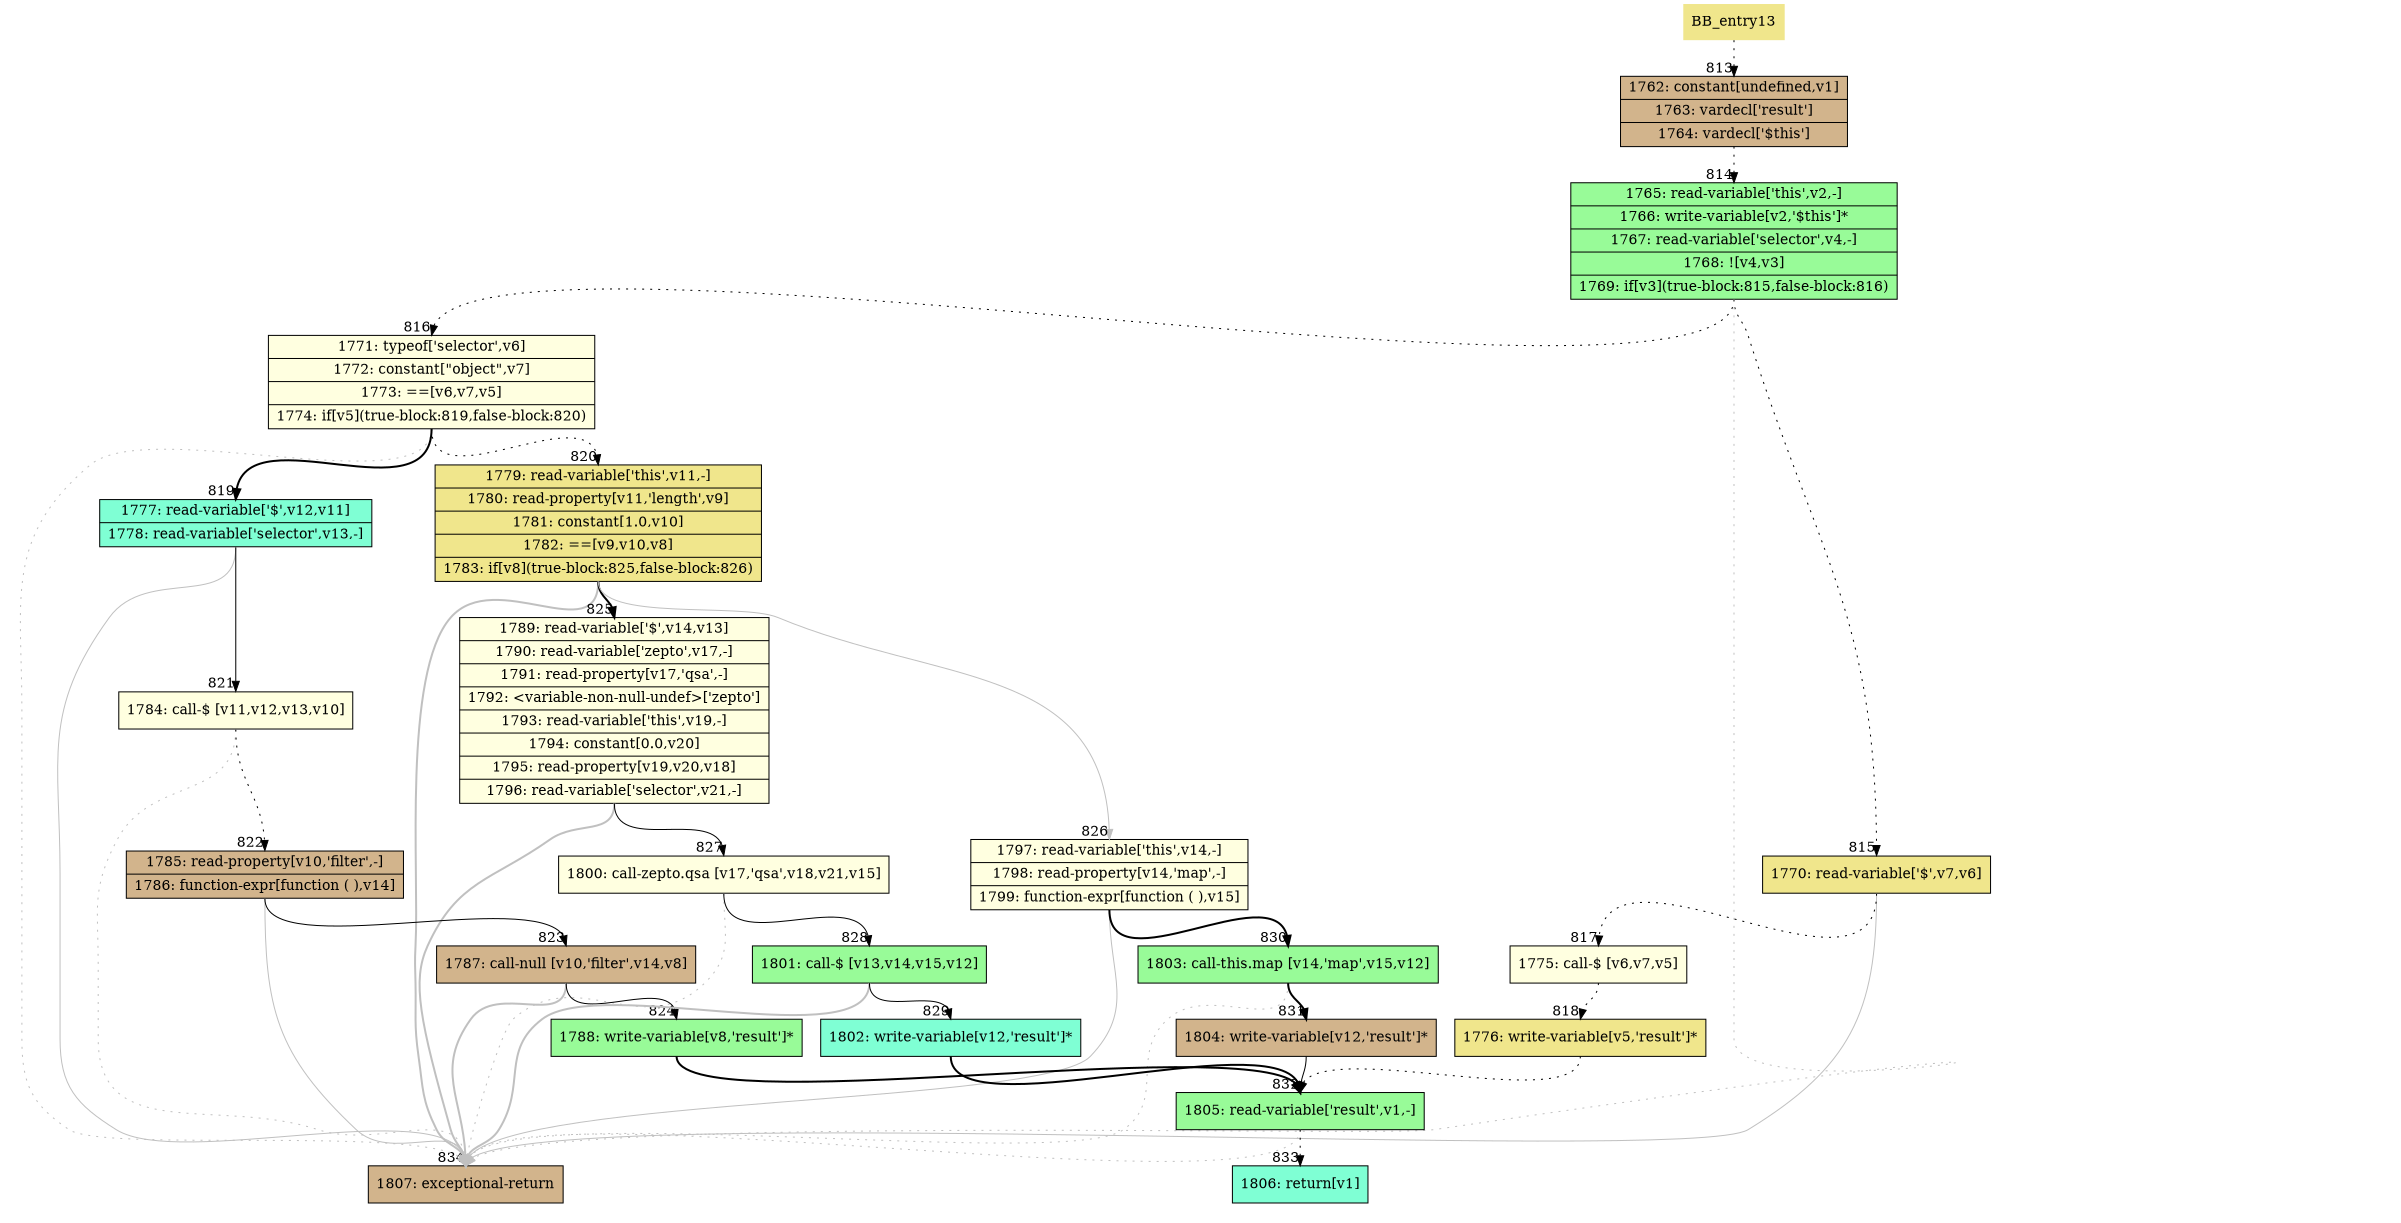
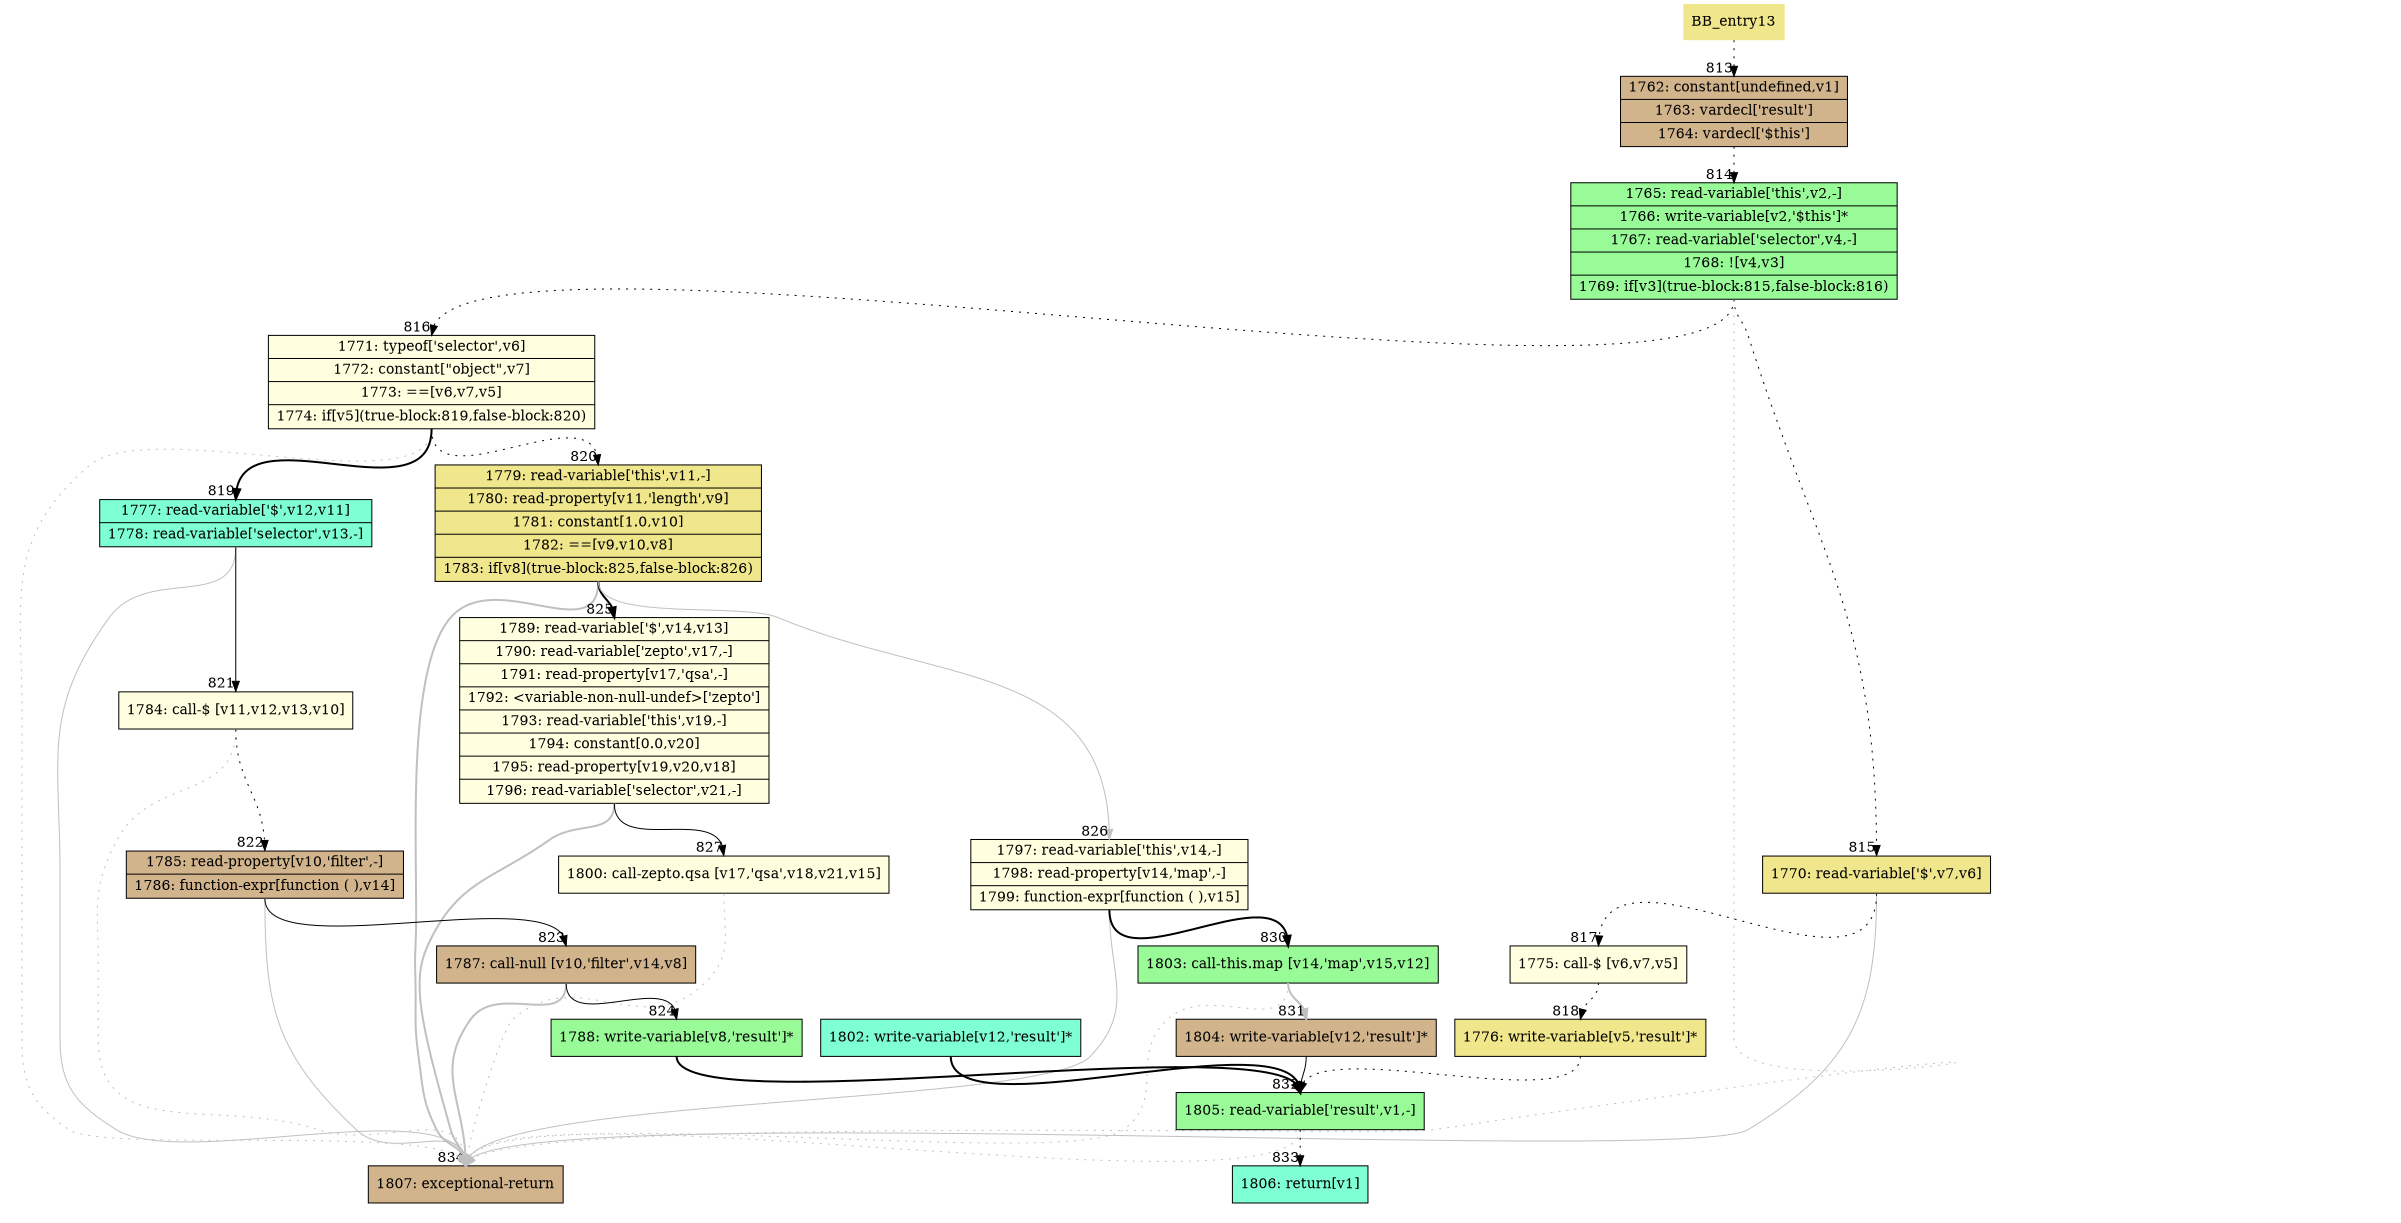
node "1801: call-$ [v13,v14,v15,v12]": removed
edge "1803: call-this.map [v14,'map',v15,v12]" -> "1804: write-variable[v12,'result']*": color black -> gray
